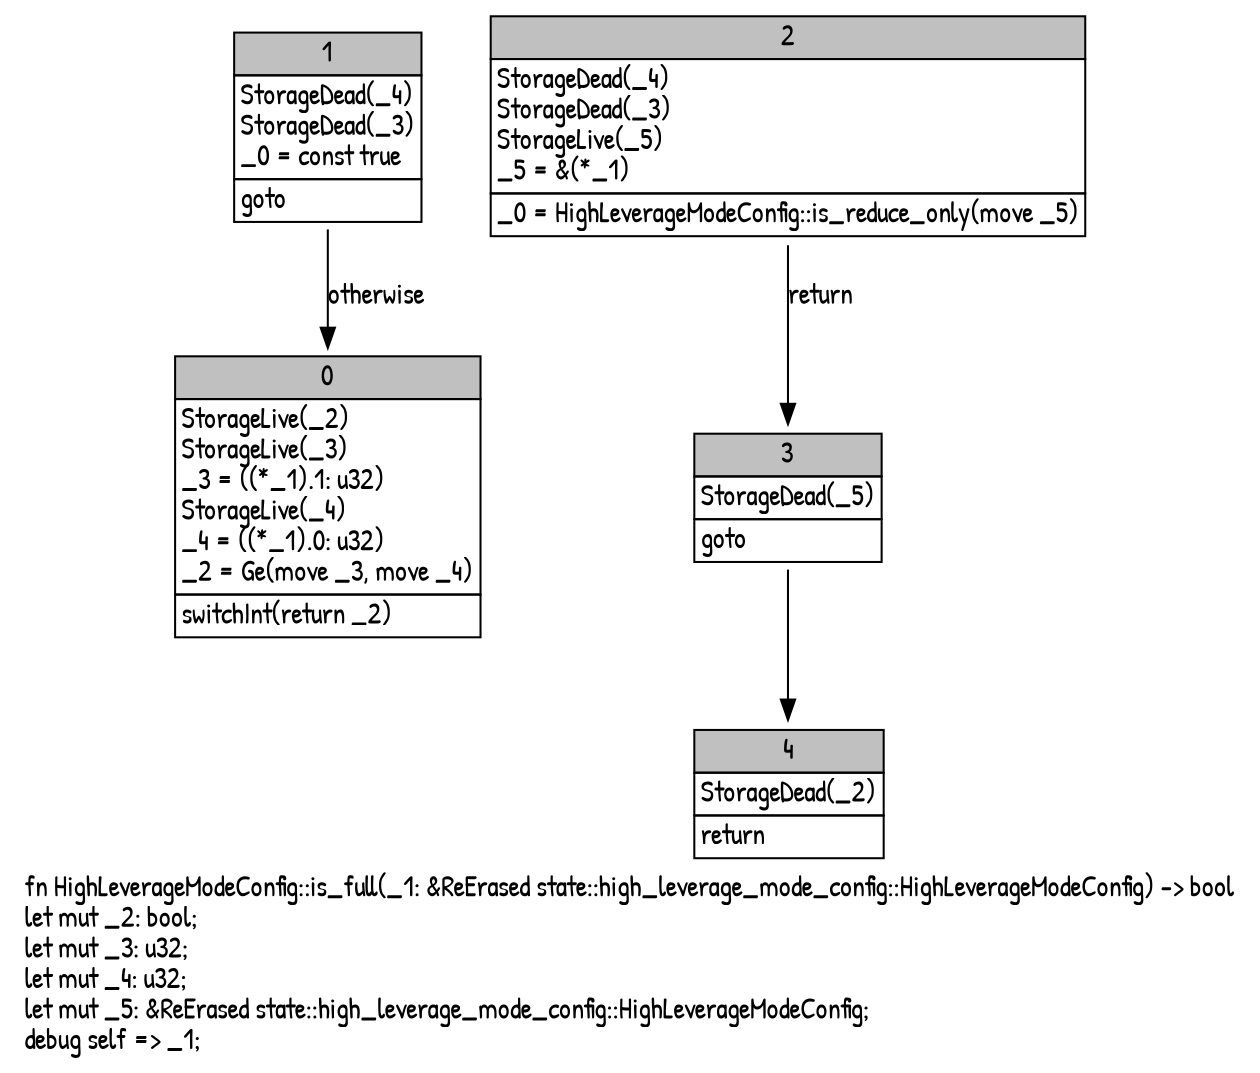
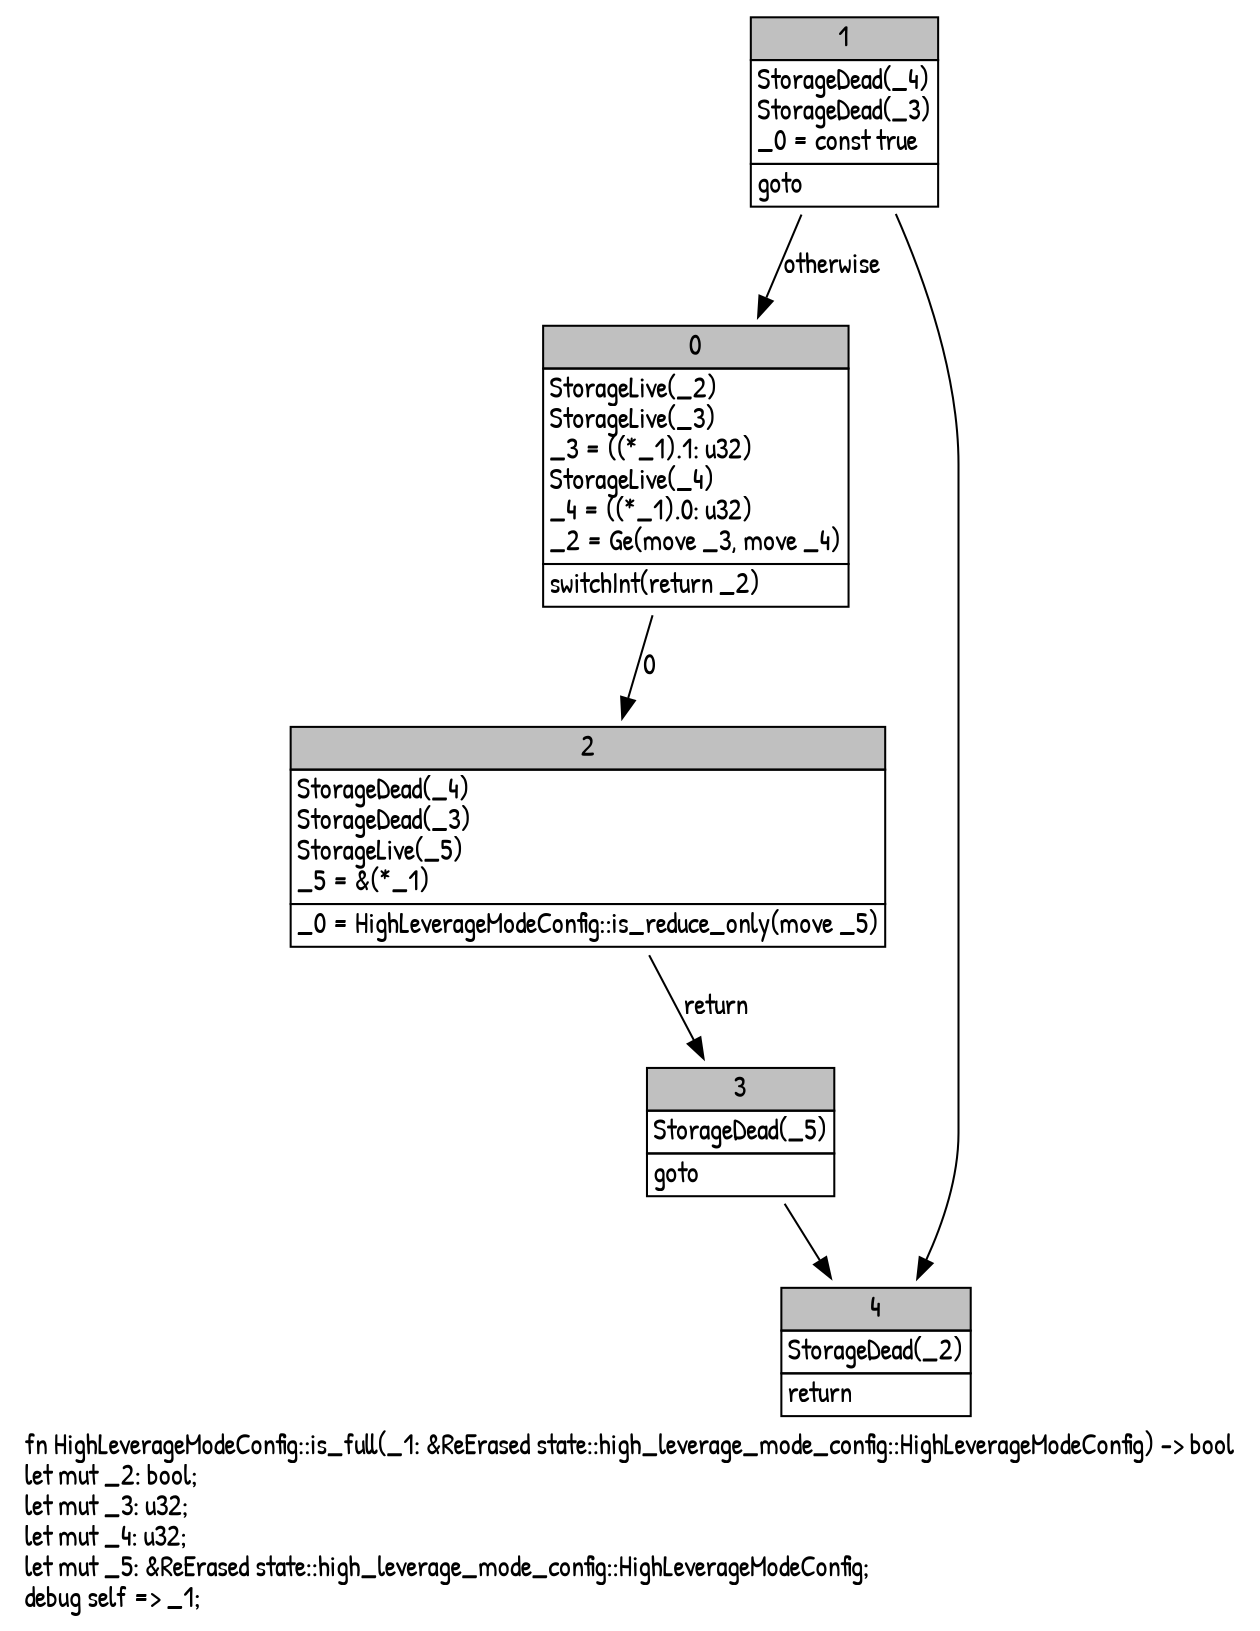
edge "0" -> "2": added, label "0"
edge "1" -> "4": added
